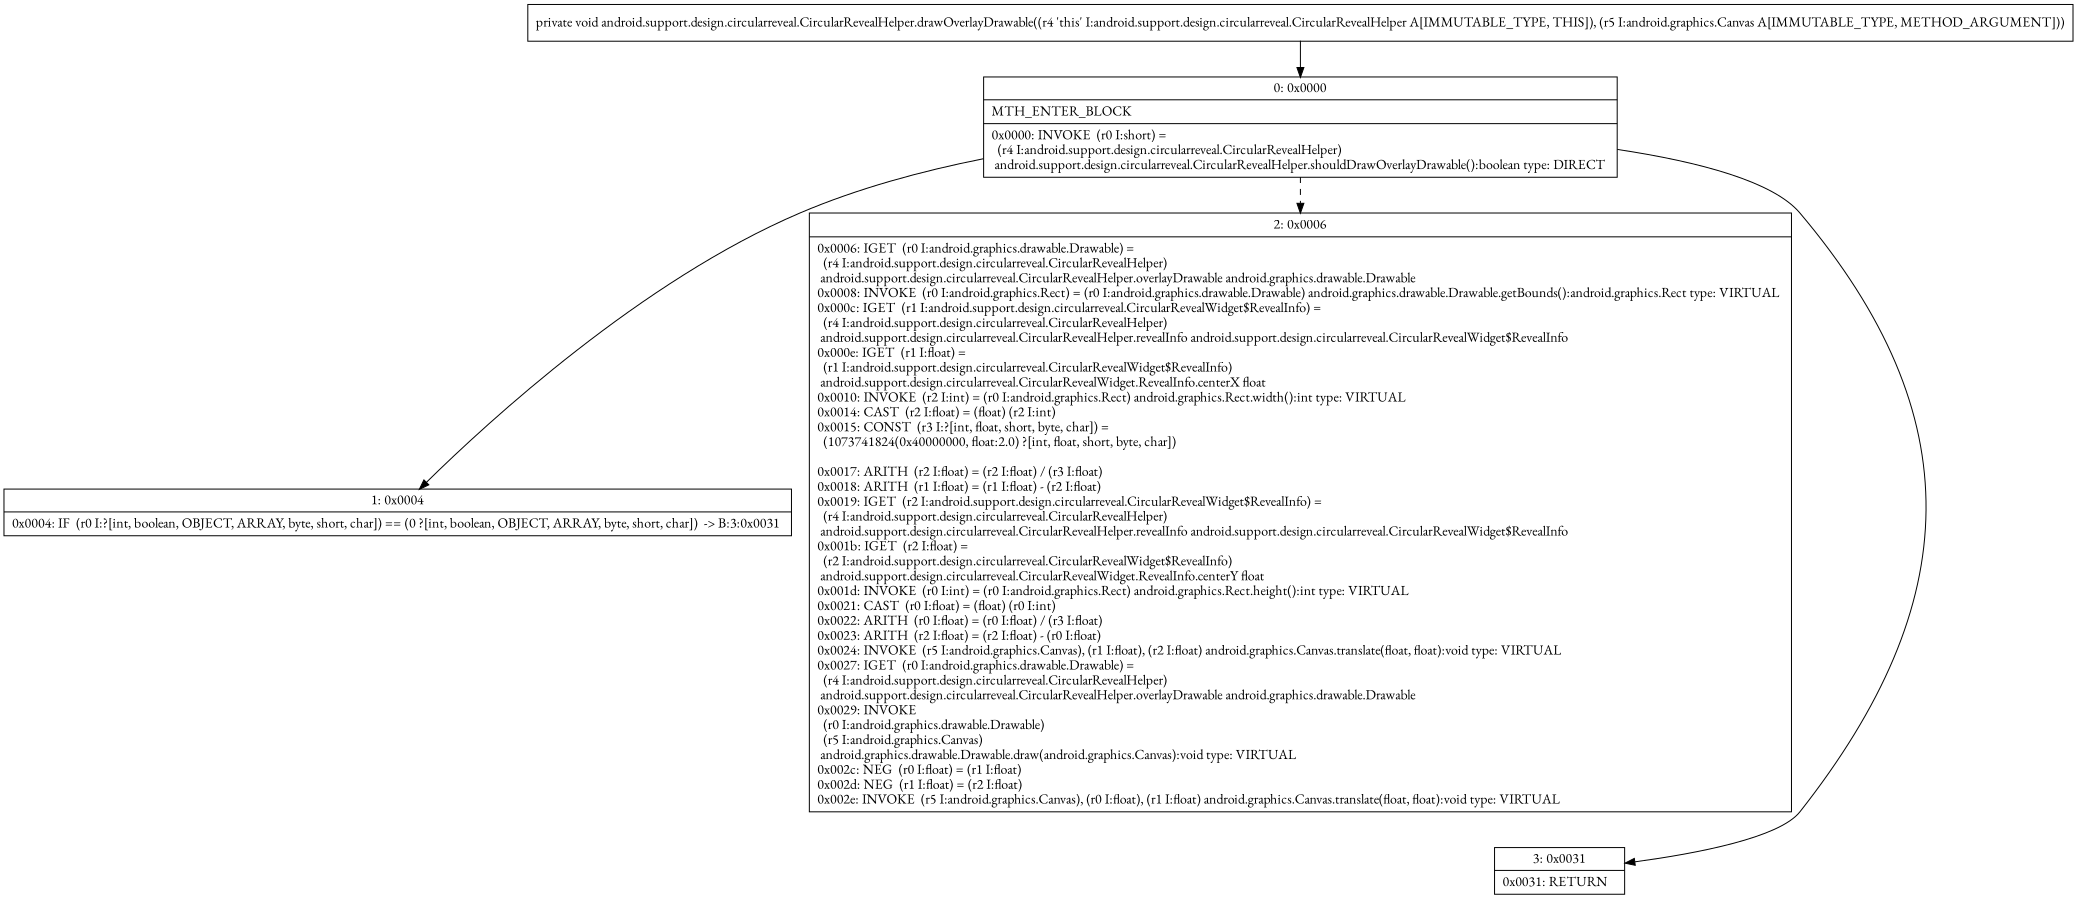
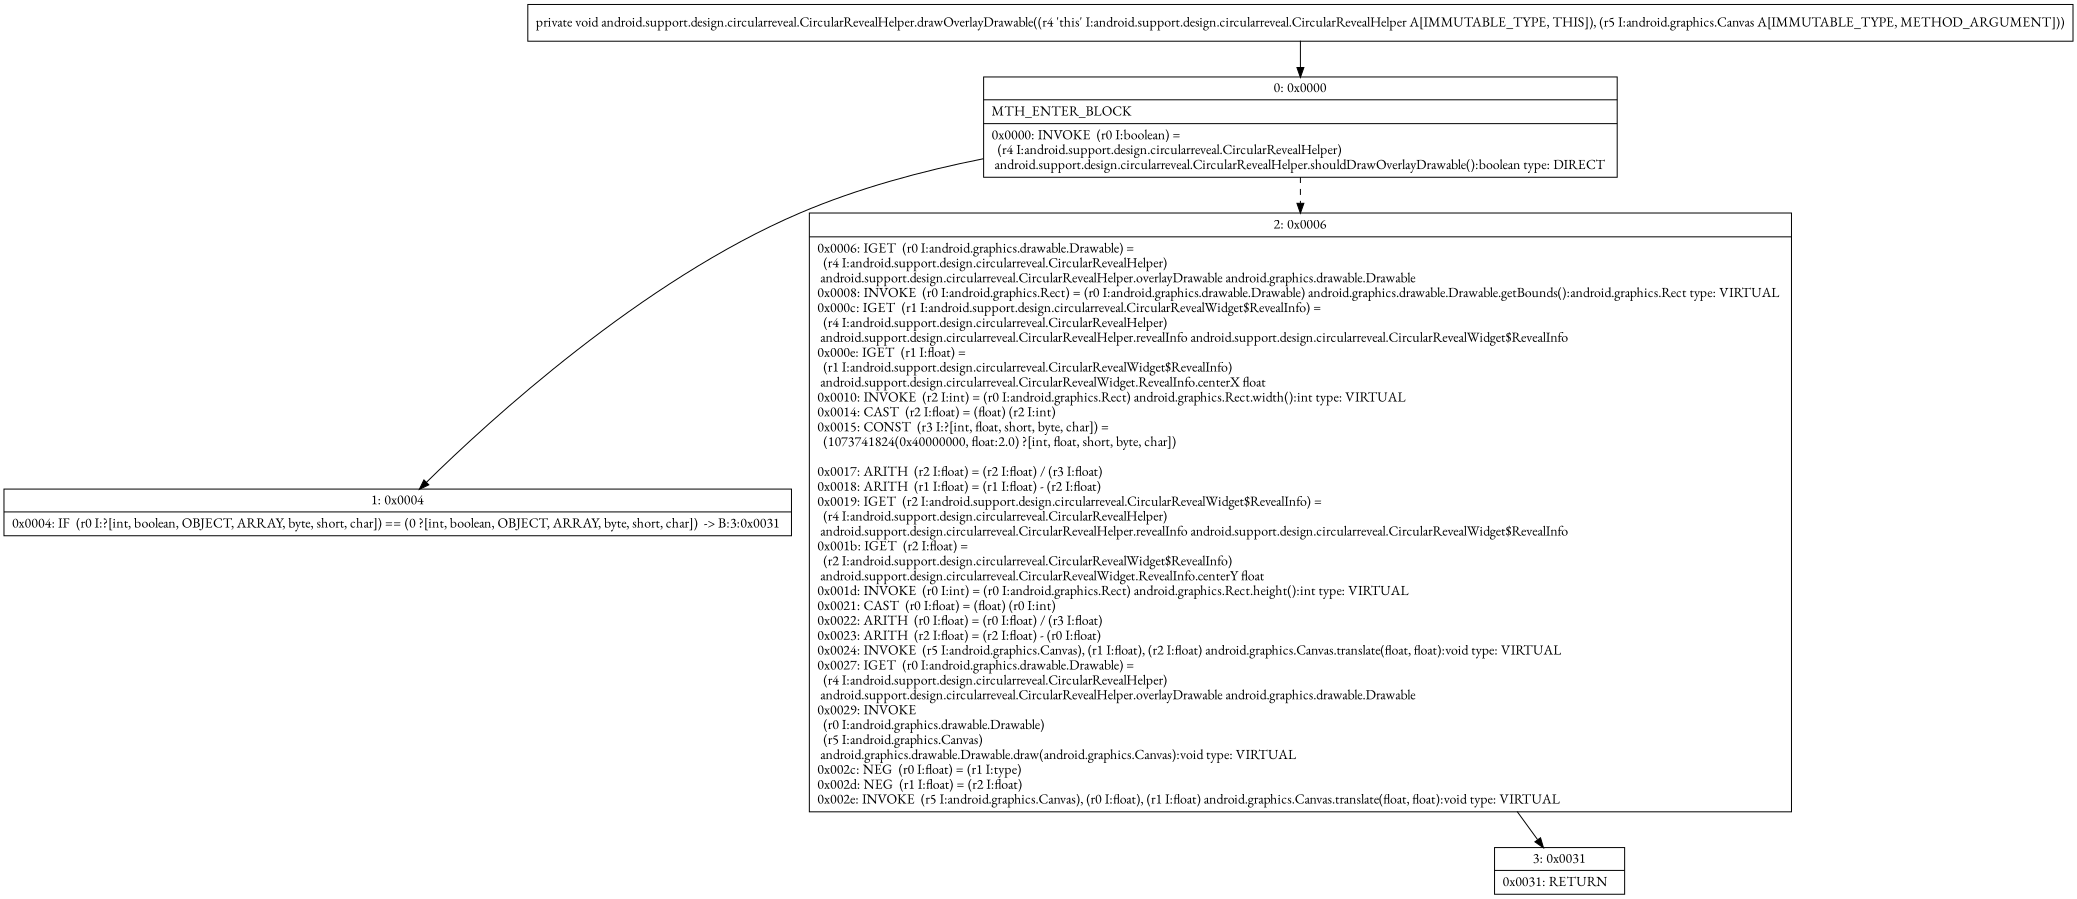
node "0: 0x0000": text "0x0000: INVOKE  (r0 I:short) =" -> "0x0000: INVOKE  (r0 I:boolean) ="
edge "0: 0x0000" -> "3: 0x0031": now "2: 0x0006" -> "3: 0x0031"
node "2: 0x0006": text "0x002c: NEG  (r0 I:float) = (r1 I:float)" -> "0x002c: NEG  (r0 I:float) = (r1 I:type)"
